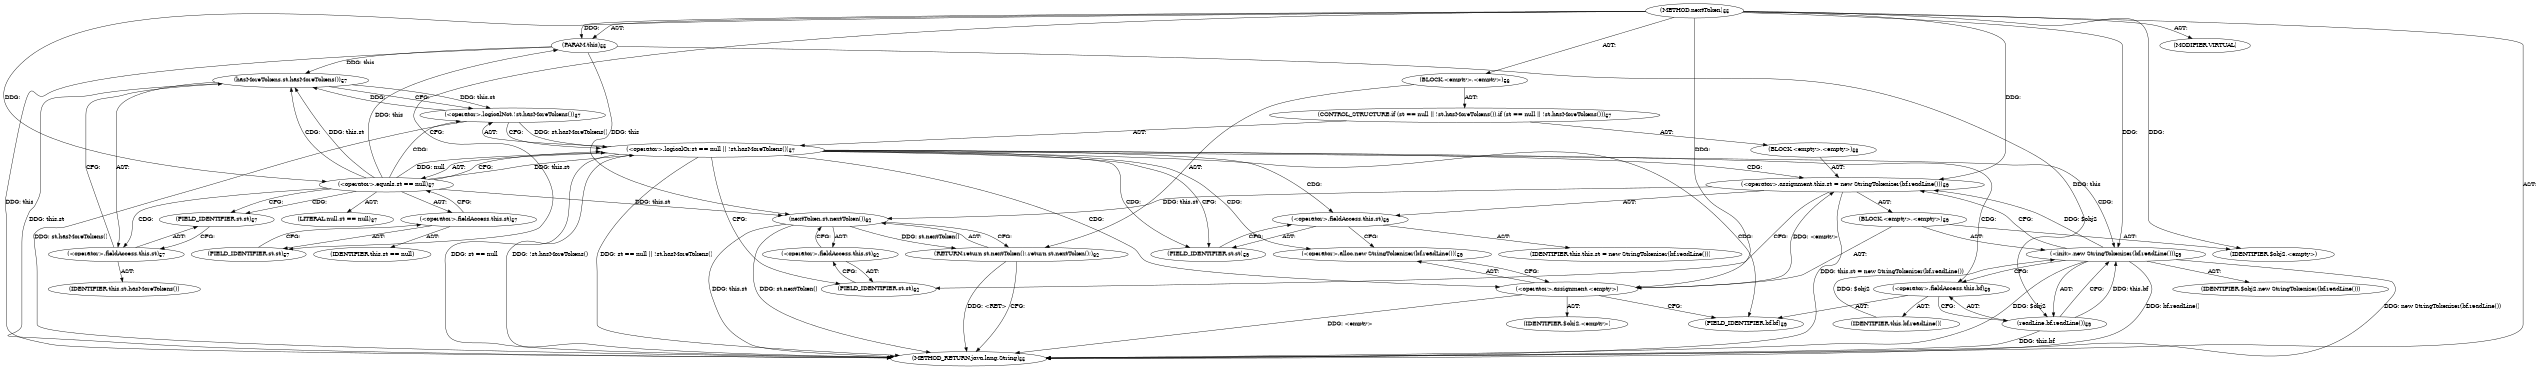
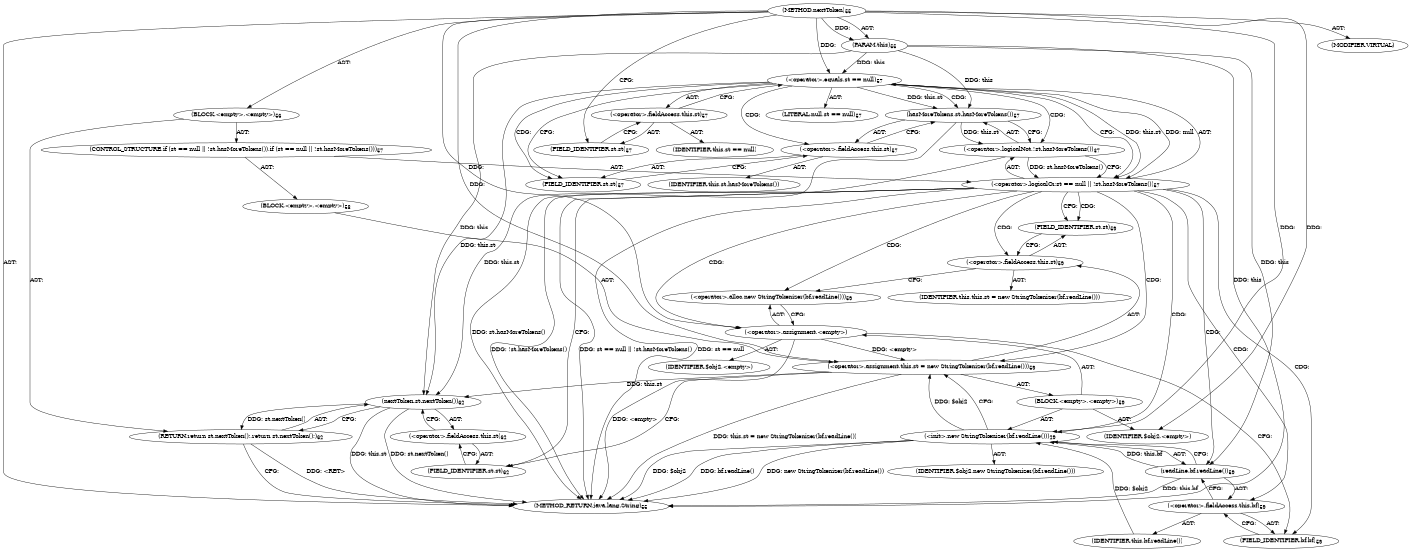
edge "(<operator>.equals,st == null)" -> "(PARAM,this)": reversed
edge "(<operator>.logicalNot,!st.hasMoreTokens())" -> "(hasMoreTokens,st.hasMoreTokens())": label "DDG: " -> "AST: "
node "(LITERAL,null,st == null)": text "37" -> "57"
node "(<init>,new StringTokenizer(bf.readLine()))": text "59" -> "29"
edge "(<init>,new StringTokenizer(bf.readLine()))" -> "(<operator>.fieldAccess,this.bf)": now "(FIELD_IDENTIFIER,bf,bf)" -> "(<operator>.fieldAccess,this.bf)"
edge "(<operator>.logicalOr,st == null || !st.hasMoreTokens())" -> "(readLine,bf.readLine())": added, label "CDG:"
edge "(hasMoreTokens,st.hasMoreTokens())" -> "(METHOD_RETURN,java.lang.String)": now "(hasMoreTokens,st.hasMoreTokens())" -> "(nextToken,st.nextToken())"
